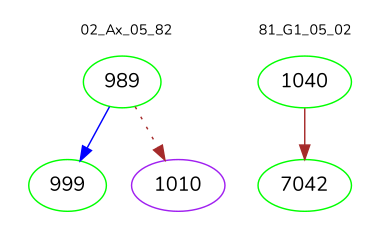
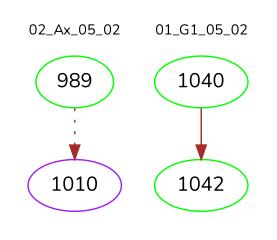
cluster "02_Ax_05_82": label "02_Ax_05_82" -> "02_Ax_05_02"
cluster "81_G1_05_02": label "81_G1_05_02" -> "01_G1_05_02"
node "999": removed
node "7042": label "7042" -> "1042"
